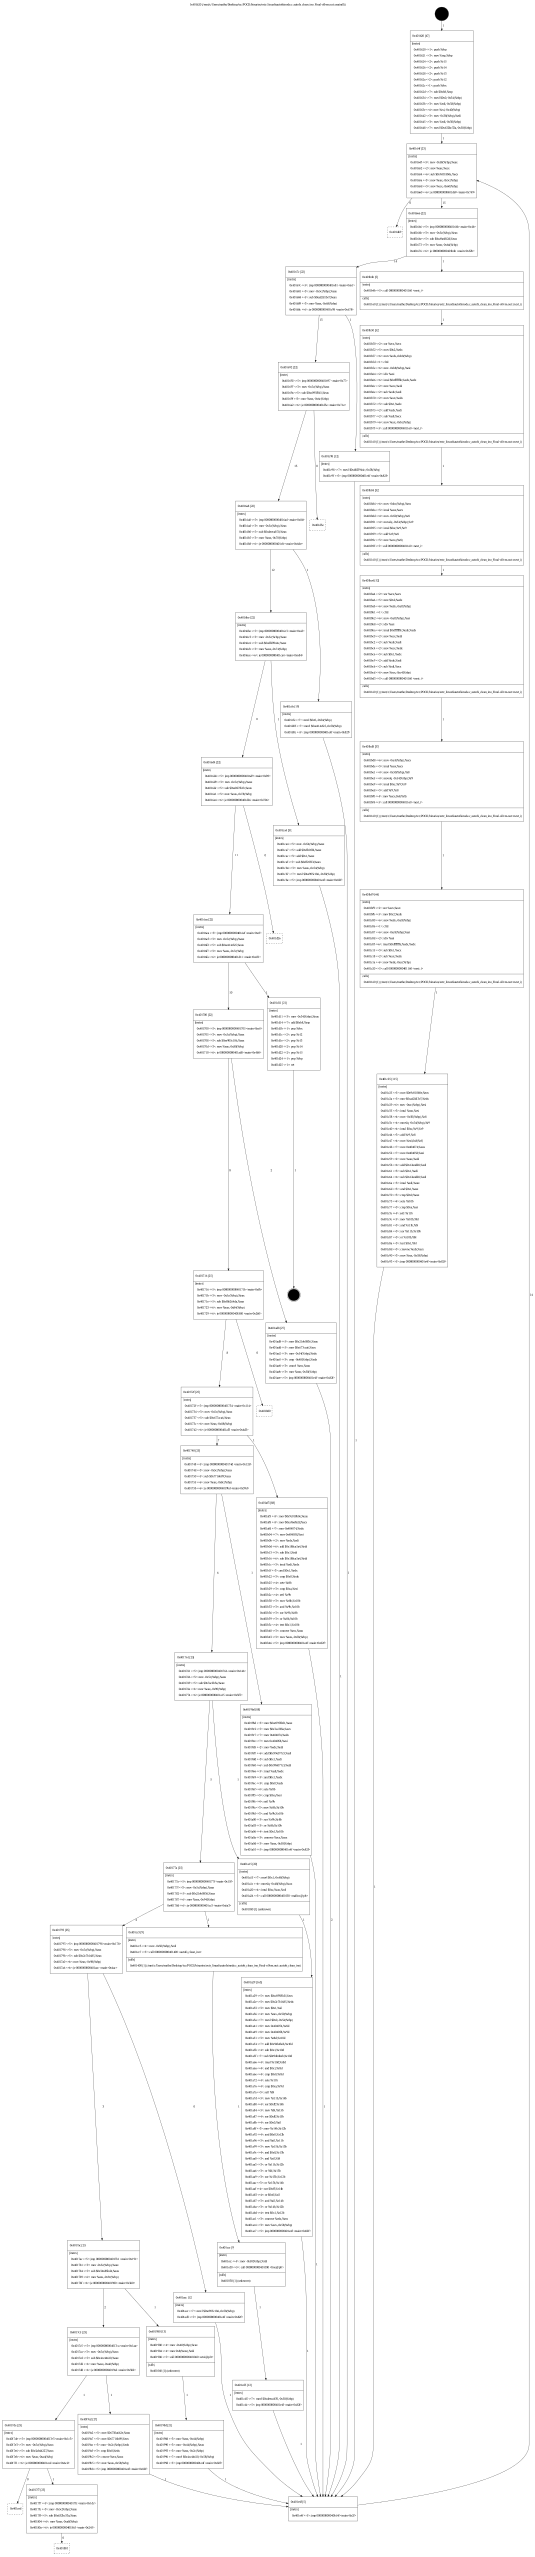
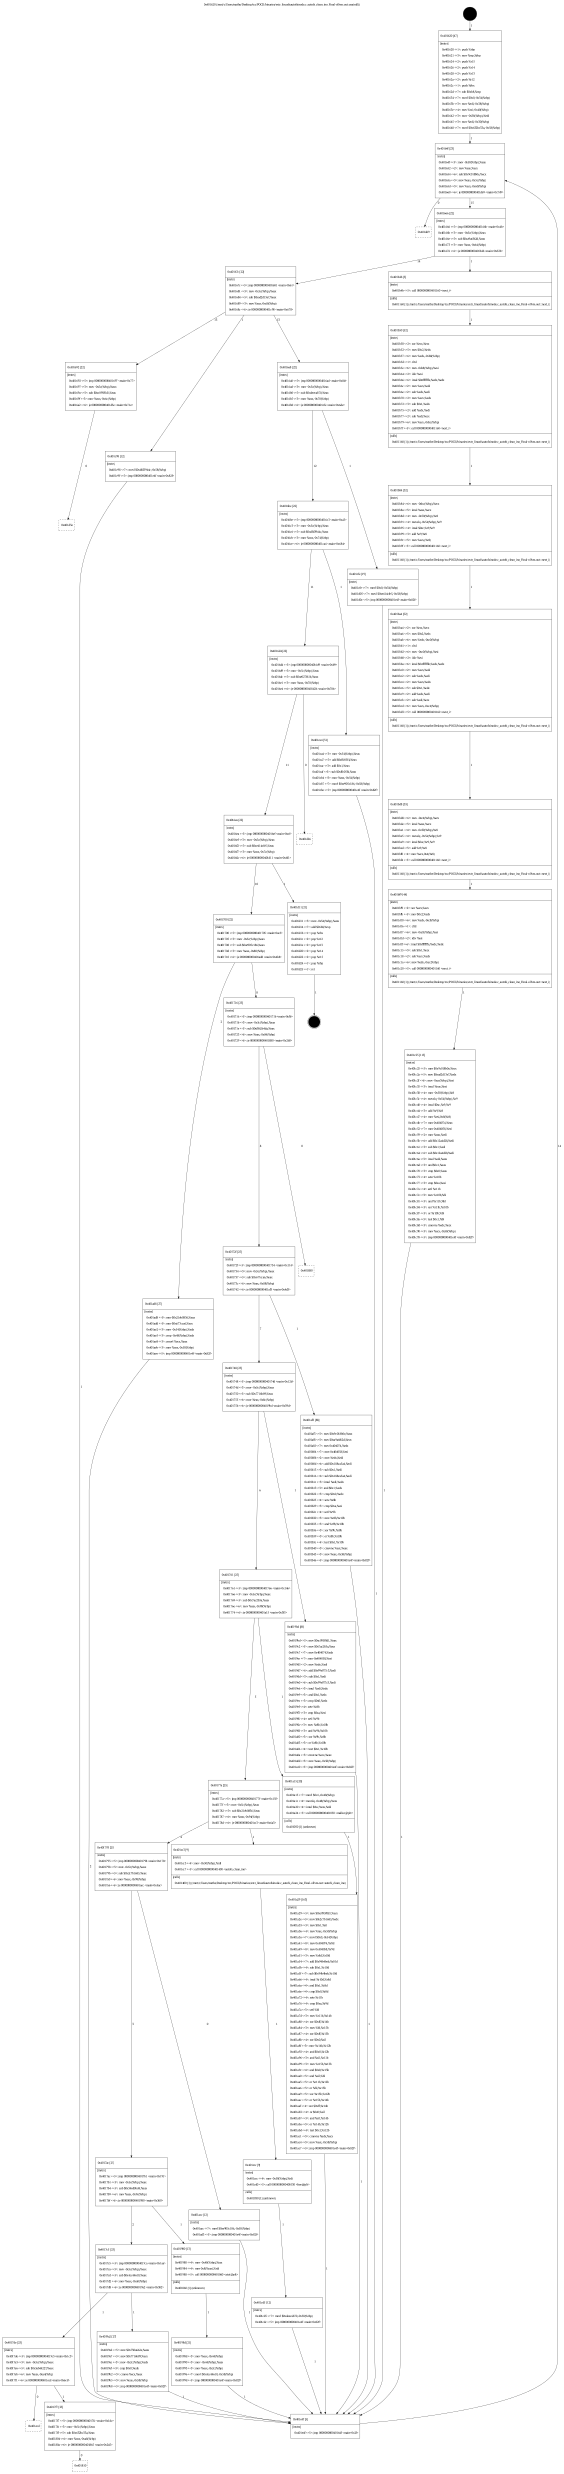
edge "0x401692 [22]" -> "0x4016a8 [22]": now "0x40167c [22]" -> "0x4016a8 [22]"
